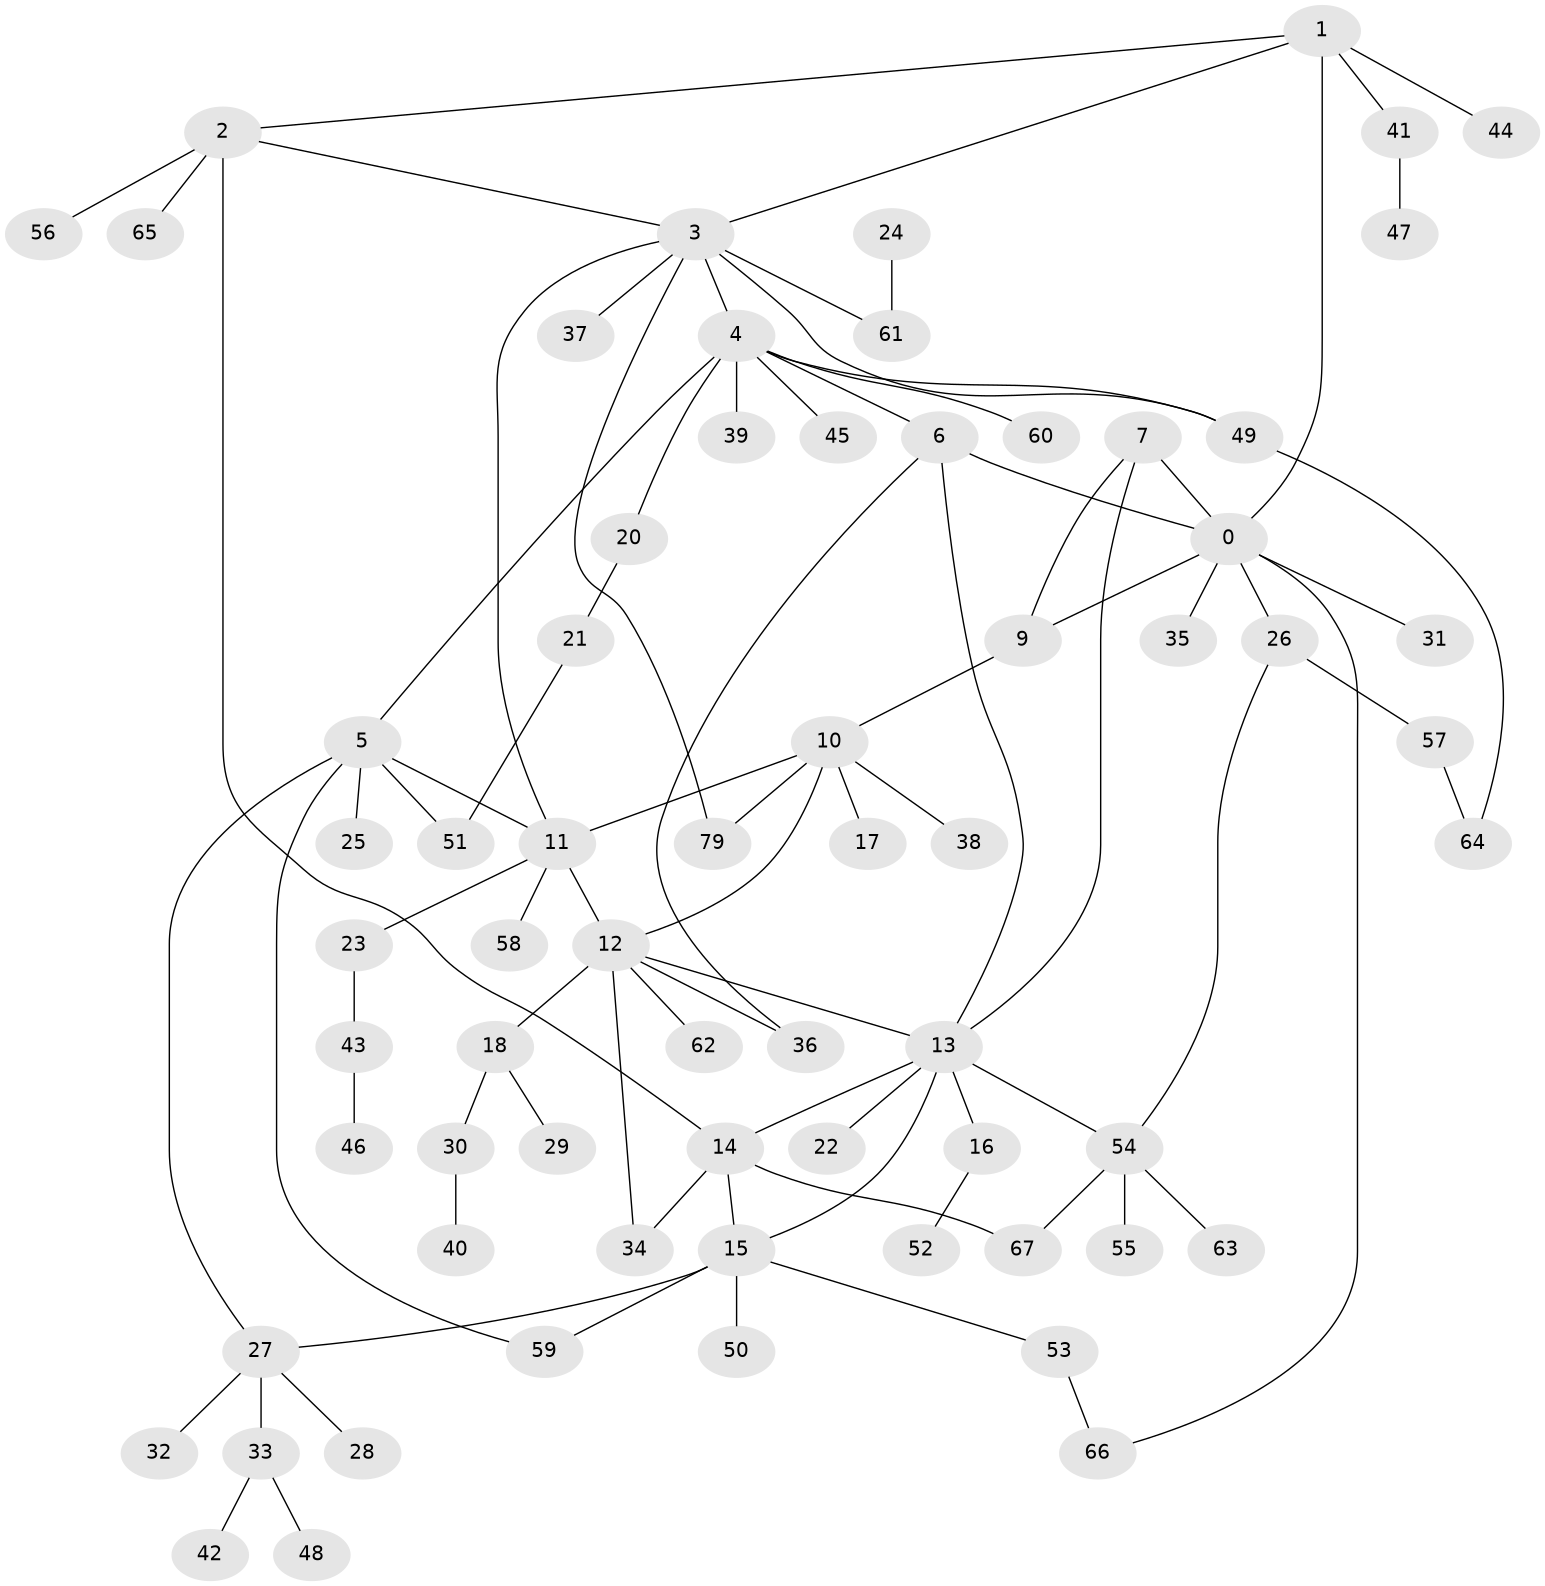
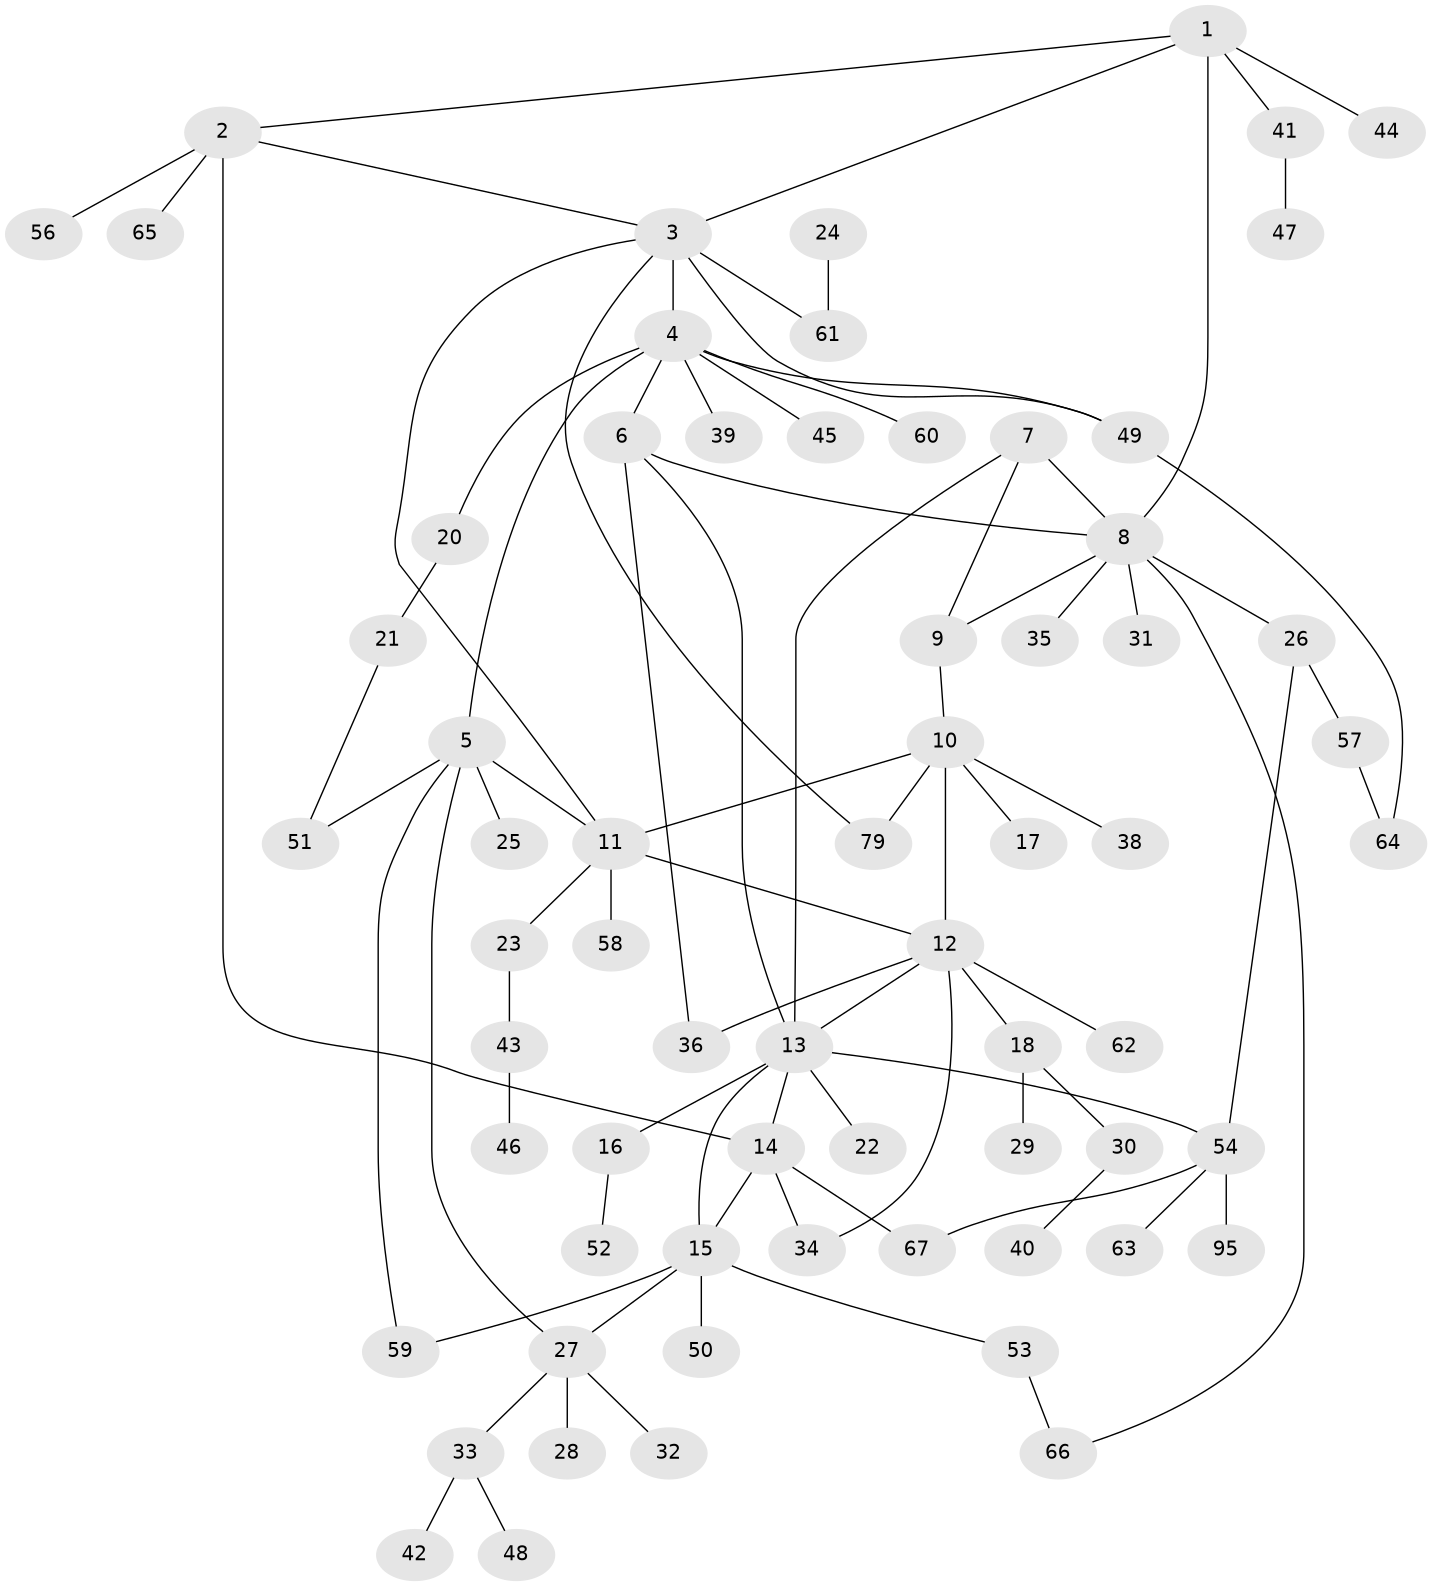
node "37": removed
node "0": label "0" -> "8"
node "55": label "55" -> "95"
